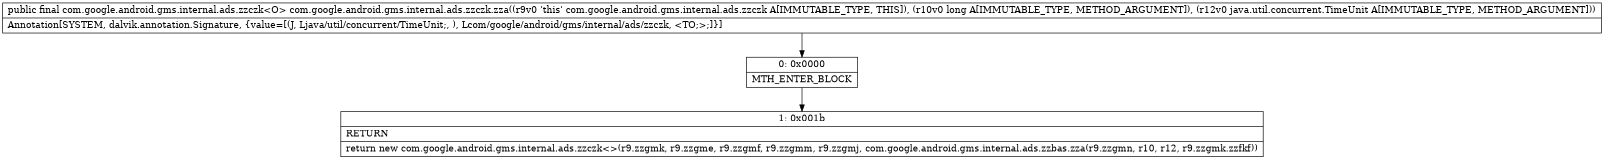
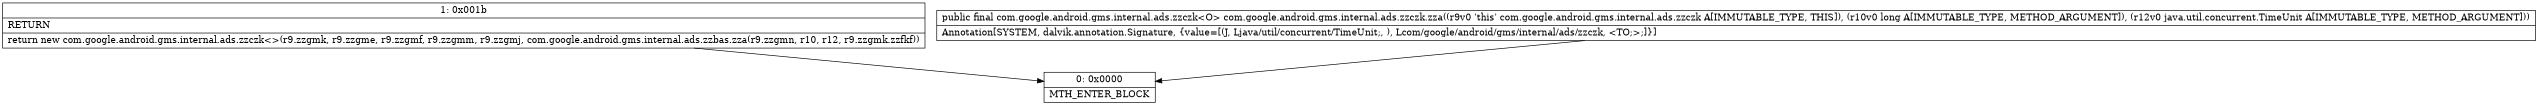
edge "0: 0x0000" -> "1: 0x001b": reversed
